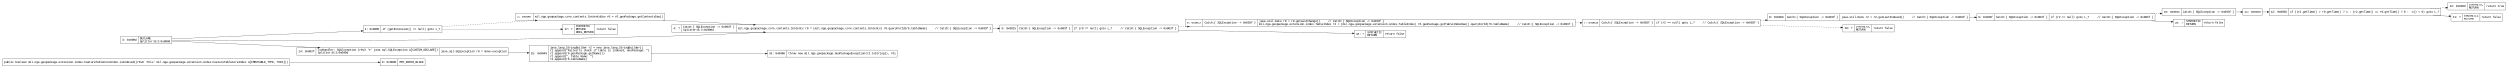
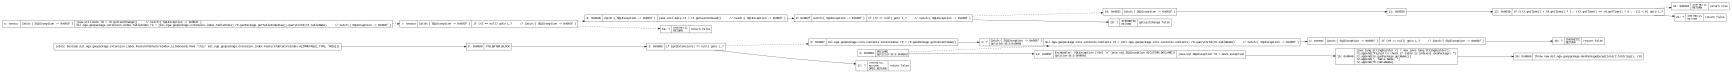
node "20: ?": text "return false" -> "getLastChange false"
edge "5: 0x0015" -> "6: 0x0017": removed
edge "3: 0x000d" -> "1: 0x0005": now "0: 0x0000" -> "1: 0x0005"
edge "3: 0x000d" -> "4: ?": style solid -> dashed
